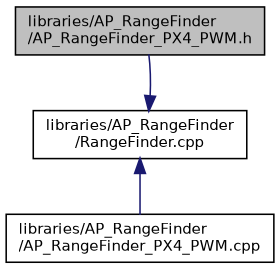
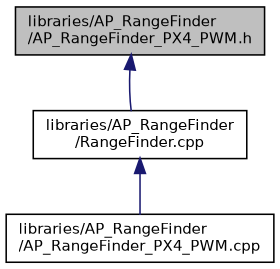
edge "libraries/AP_RangeFinder /AP_RangeFinder_PX4_PWM.h" -> "libraries/AP_RangeFinder /RangeFinder.cpp": reversed
